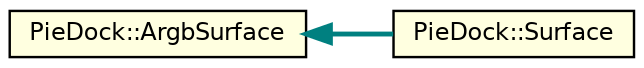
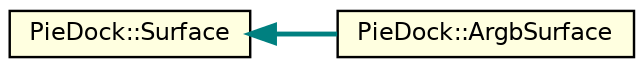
edge "PieDock::Surface" -> "PieDock::ArgbSurface": reversed
